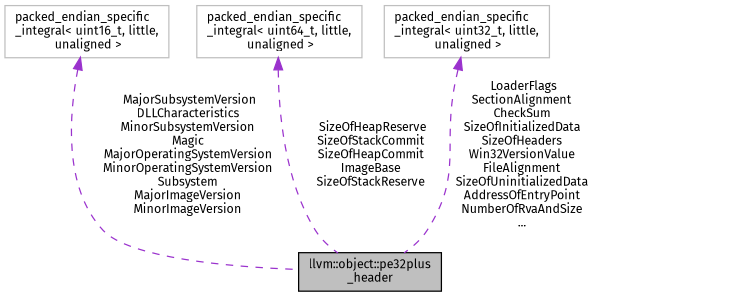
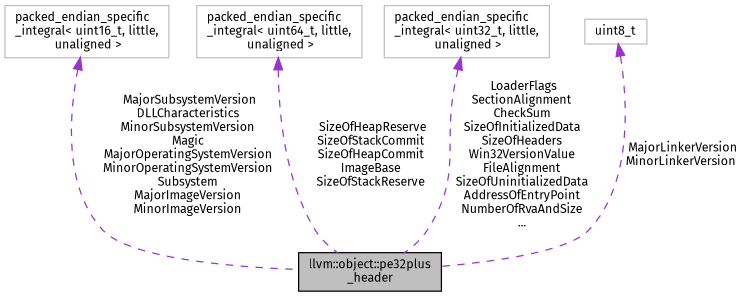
node "uint8_t": added
